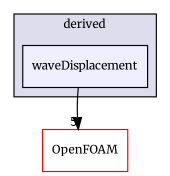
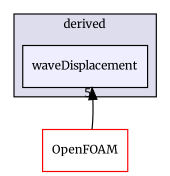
edge "waveDisplacement" -> "OpenFOAM": reversed
